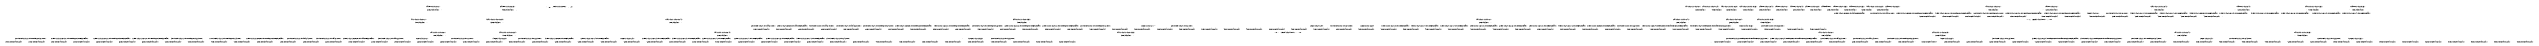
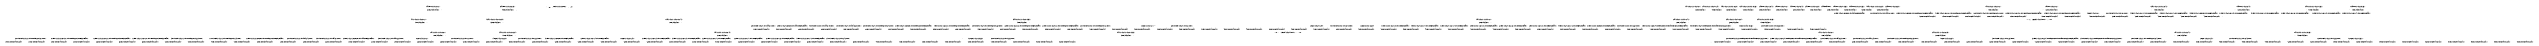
node "171:RULE 2 (remote exploit of a server multi):0": label "171:RULE 2 (remote exploit of a server multi):0" -> "171:RULE 2 (remote exploit of a server program):0"
